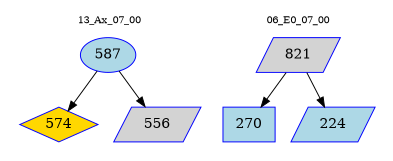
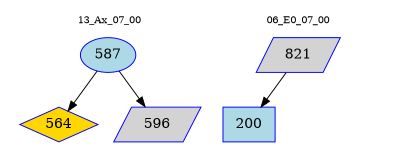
node "574": label "574" -> "564"
node "556": label "556" -> "596"
node "270": label "270" -> "200"
node "224": removed
